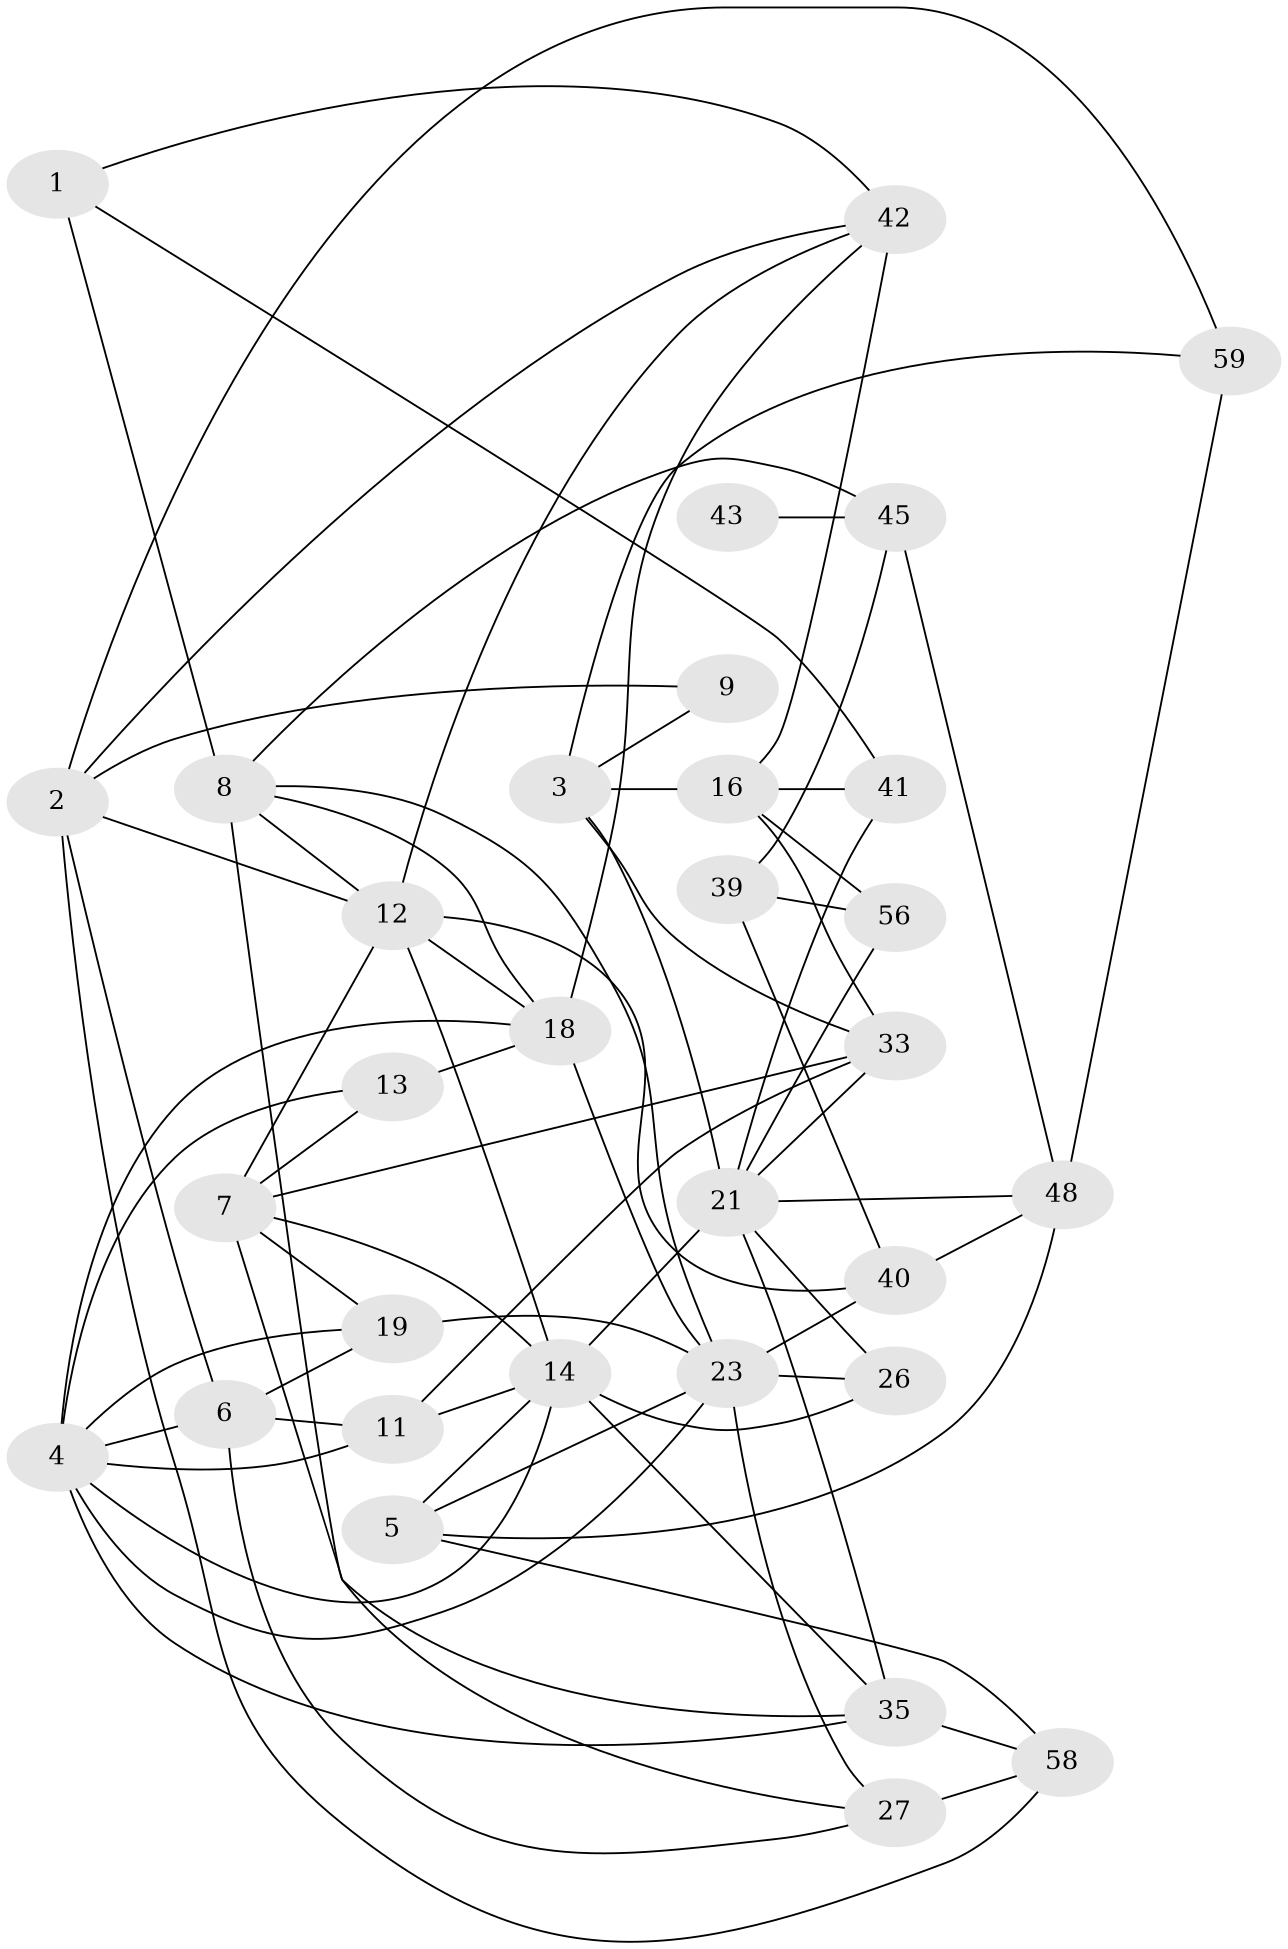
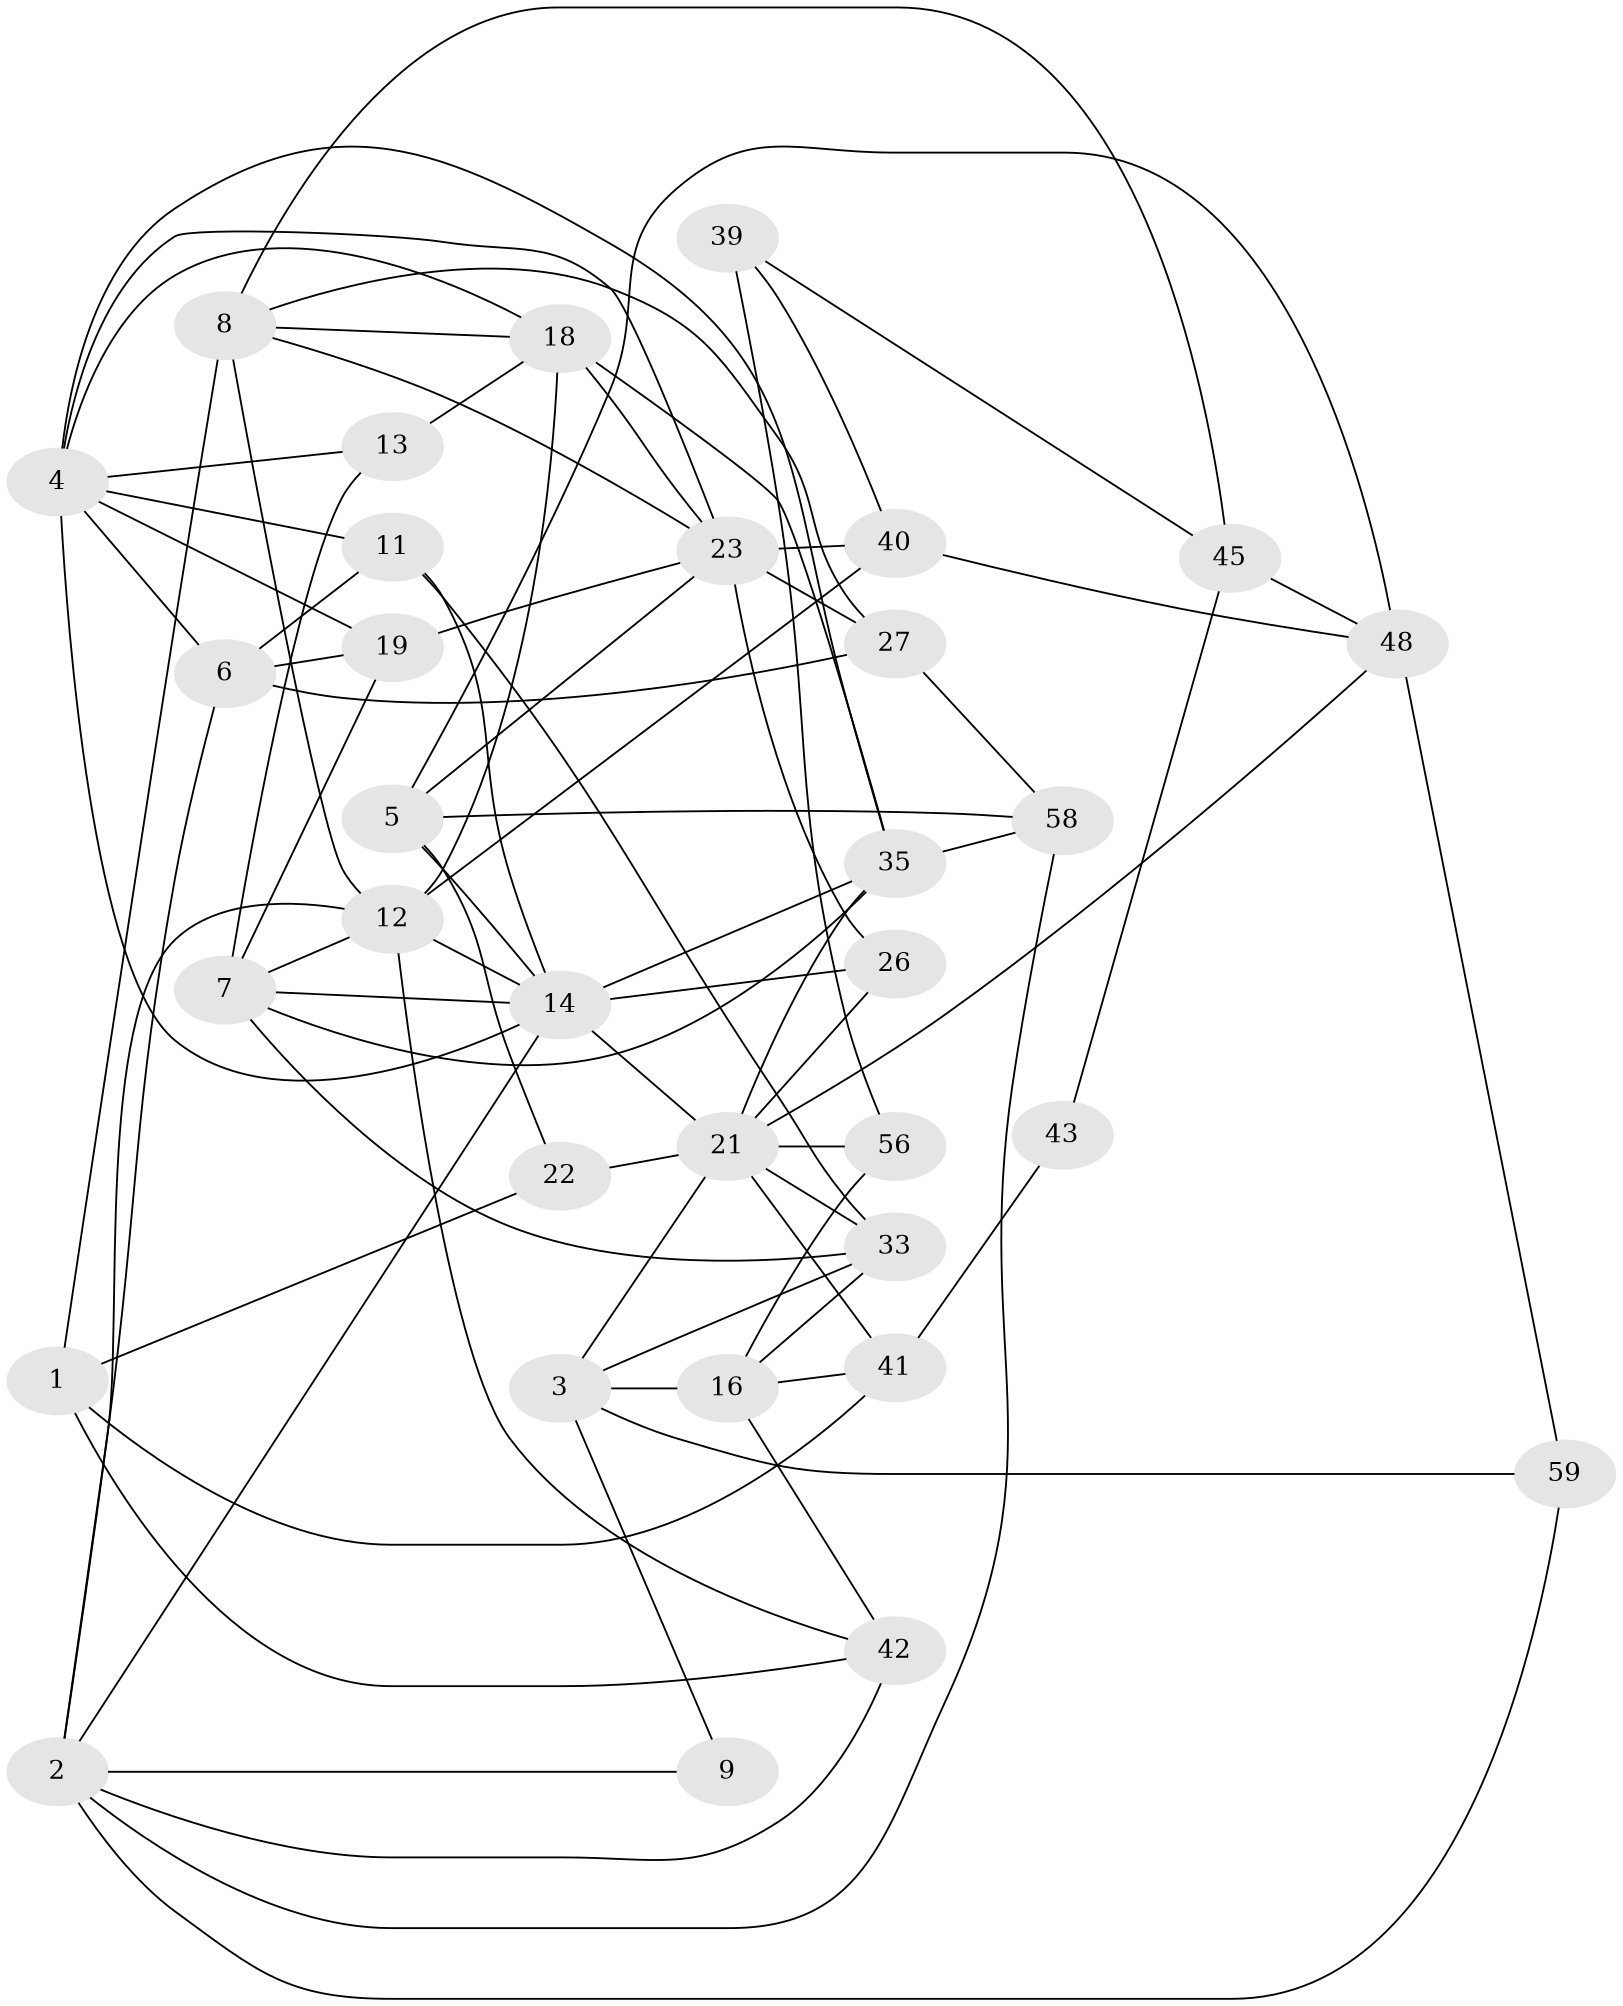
edge "42" -- "18": now "35" -- "18"
node "22": added
edge "43" -- "41": added
edge "14" -- "2": added
